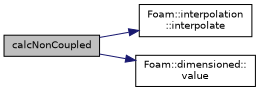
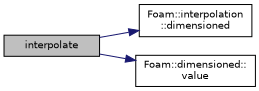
node "Foam::interpolation ::interpolate": label "Foam::interpolation ::interpolate" -> "Foam::interpolation ::dimensioned"
node "calcNonCoupled": label "calcNonCoupled" -> "interpolate"
